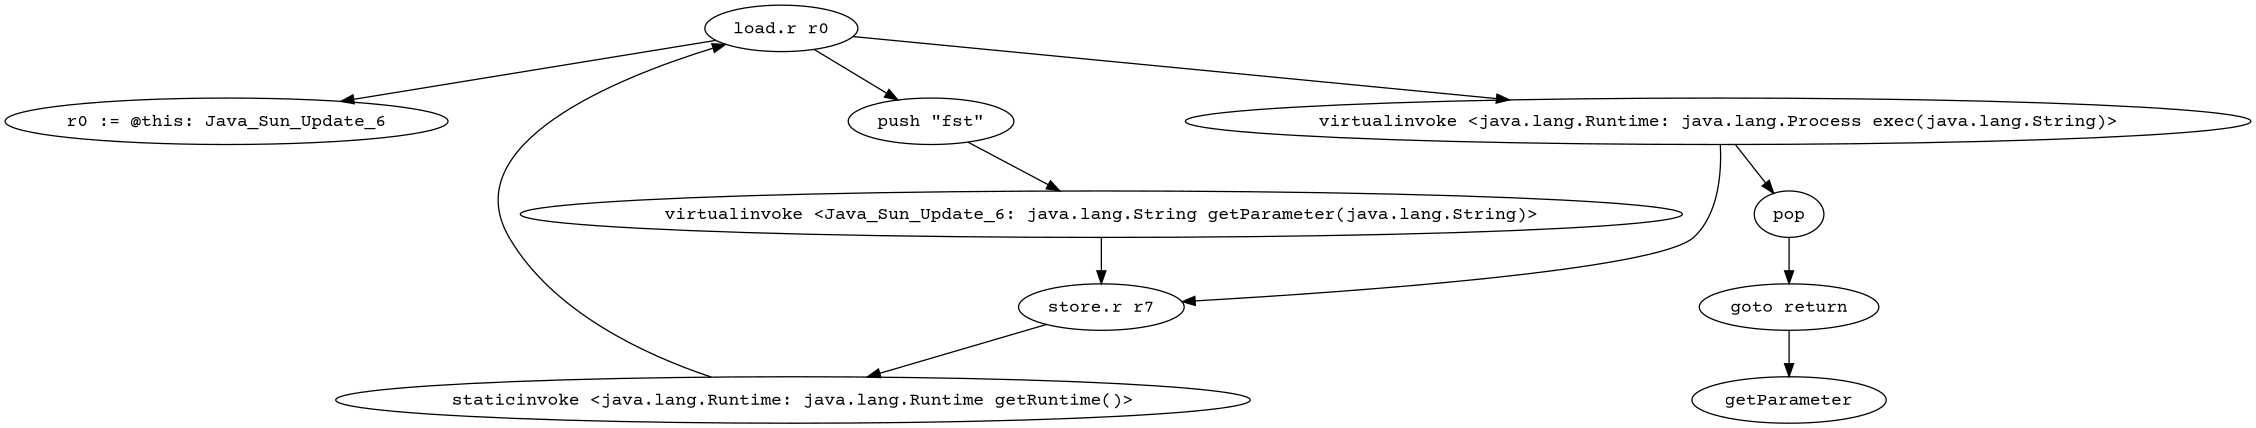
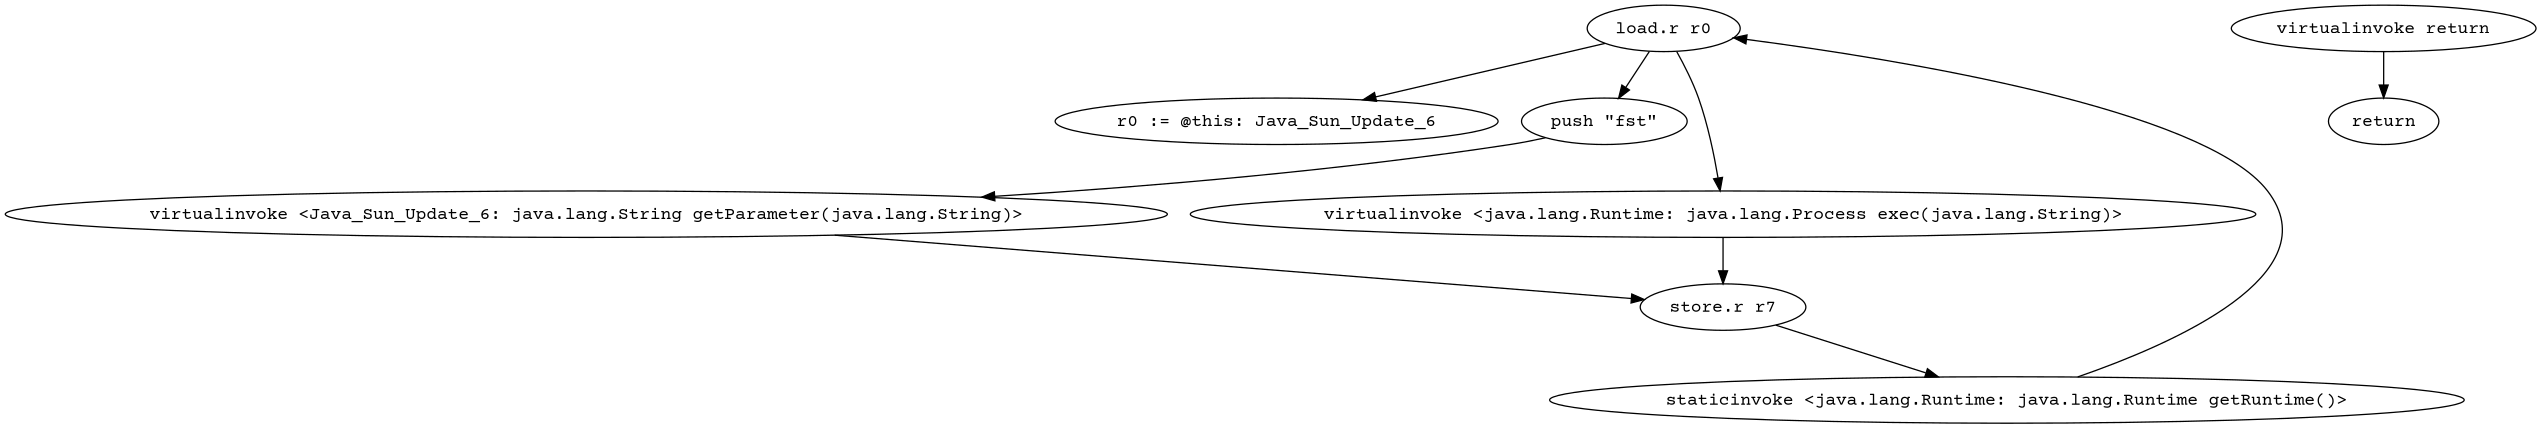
node "pop": removed
node "goto return": label "goto return" -> "virtualinvoke return"
node "getParameter": label "getParameter" -> "return"
